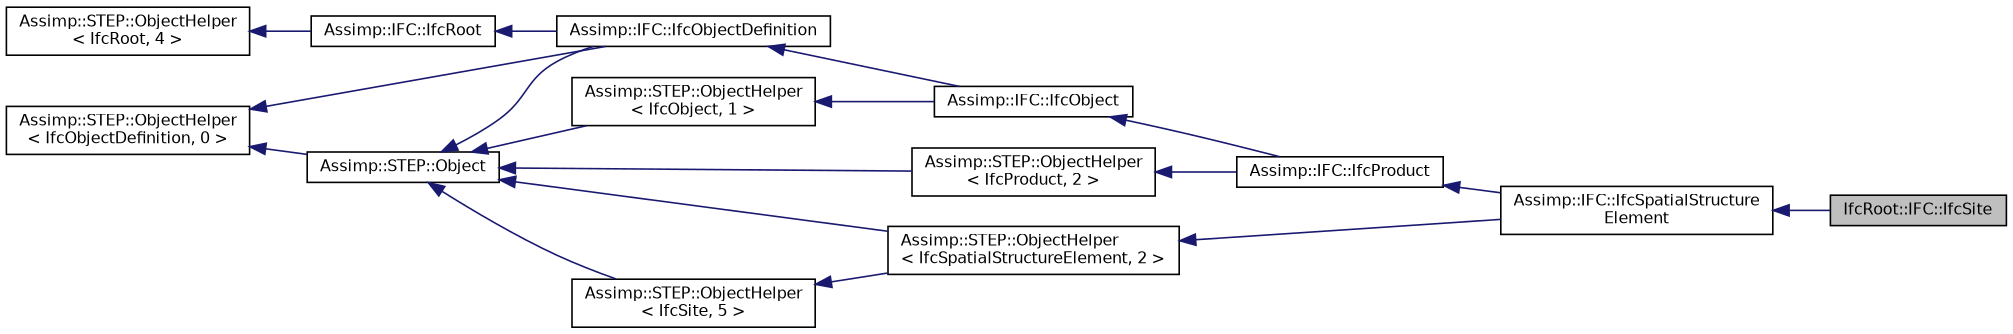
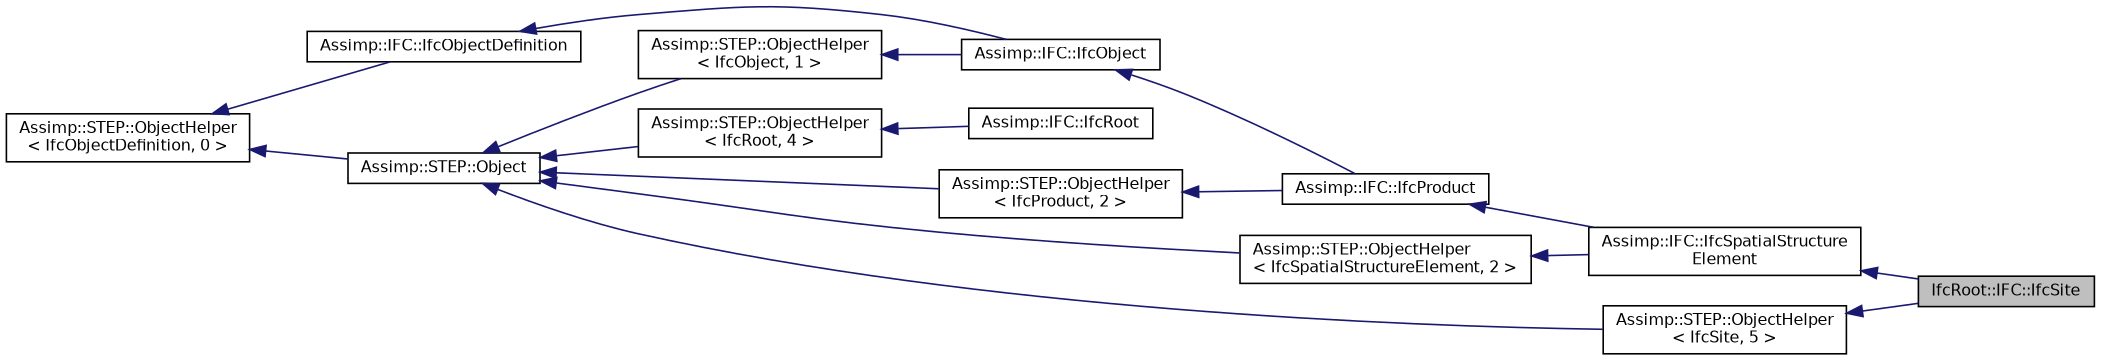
edge "Assimp::IFC::IfcObjectDefinition" -> "Assimp::IFC::IfcRoot": removed
edge "Assimp::IFC::IfcObjectDefinition" -> "Assimp::STEP::Object": now "Assimp::STEP::ObjectHelper < IfcRoot, 4 >" -> "Assimp::STEP::Object"
edge "Assimp::STEP::ObjectHelper < IfcSpatialStructureElement, 2 >" -> "Assimp::STEP::ObjectHelper < IfcSite, 5 >": now "IfcRoot::IFC::IfcSite" -> "Assimp::STEP::ObjectHelper < IfcSite, 5 >"
